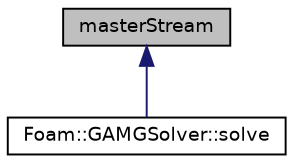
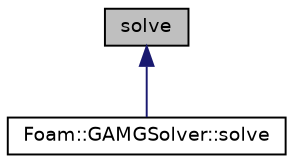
node "masterStream": label "masterStream" -> "solve"
